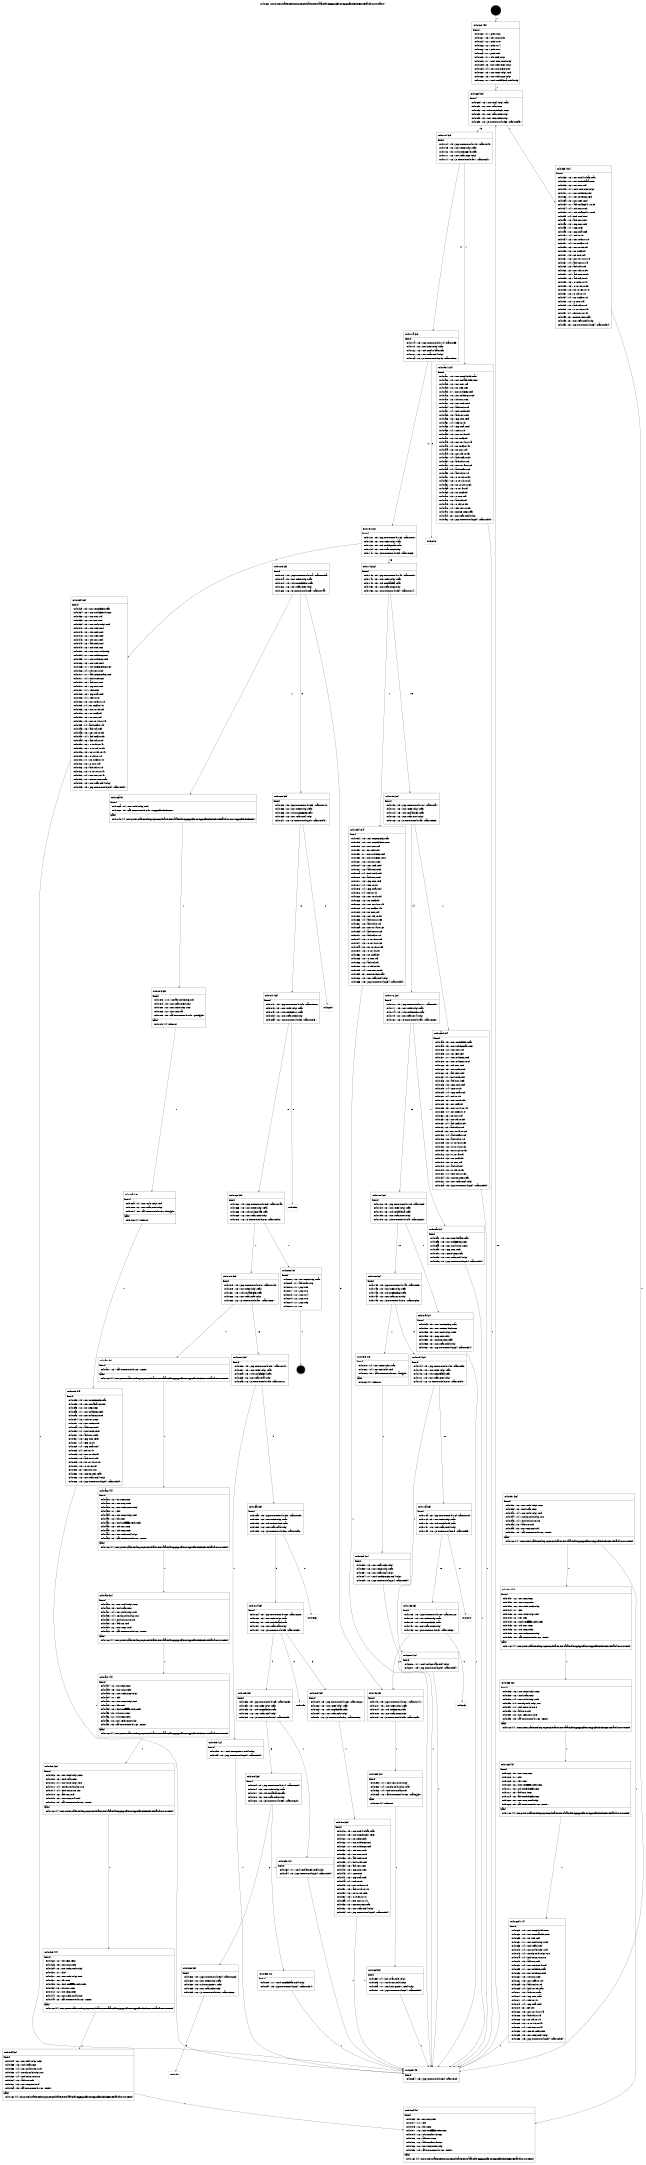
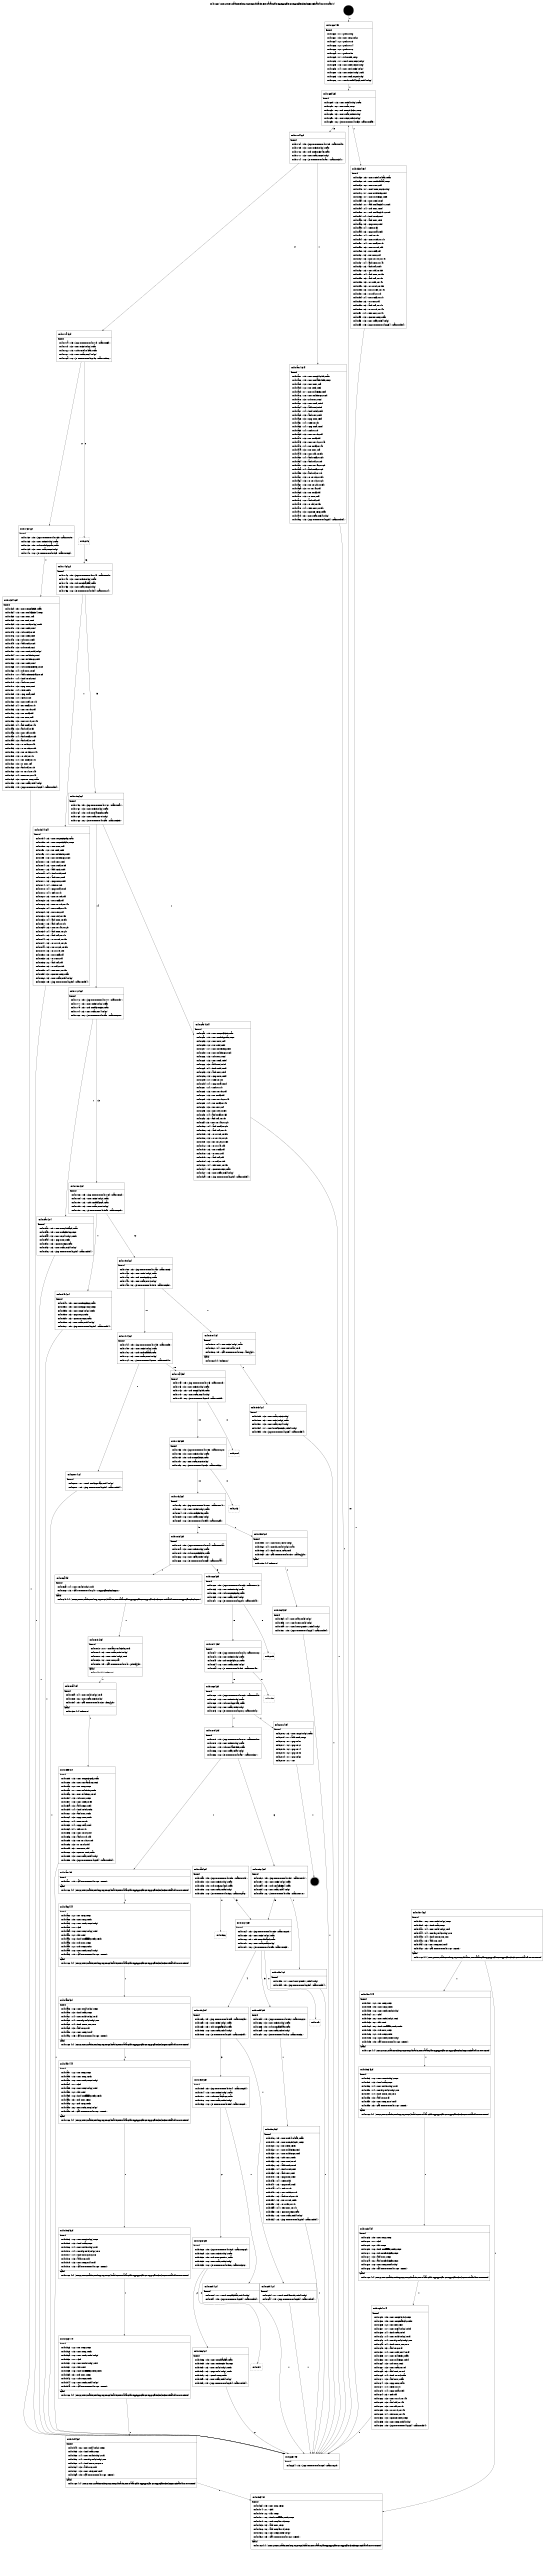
edge "0x401730 [22]" -> "0x401746 [22]": now "0x402246" -> "0x401746 [22]"
edge "0x401815 [25]" -> "0x4017fc [25]": reversed
edge "0x401892 [25]" -> "0x4018ab [25]": now "0x401892 [25]" -> "0x4018c4 [25]"
node "0x4019e6 [27]": added
